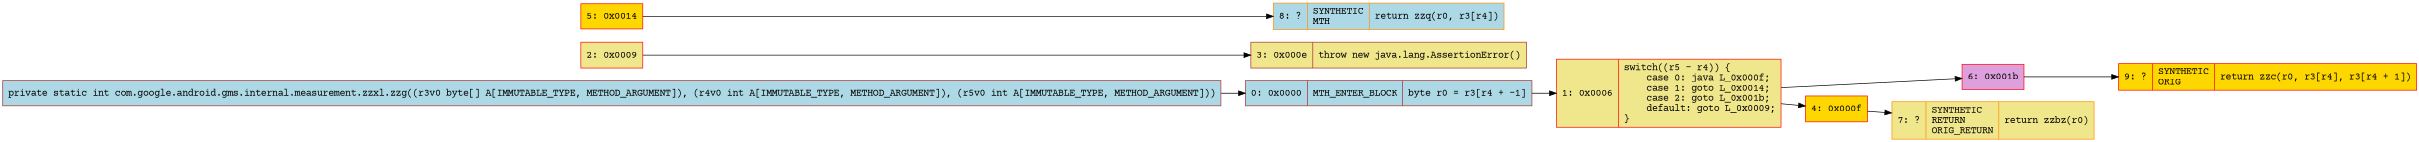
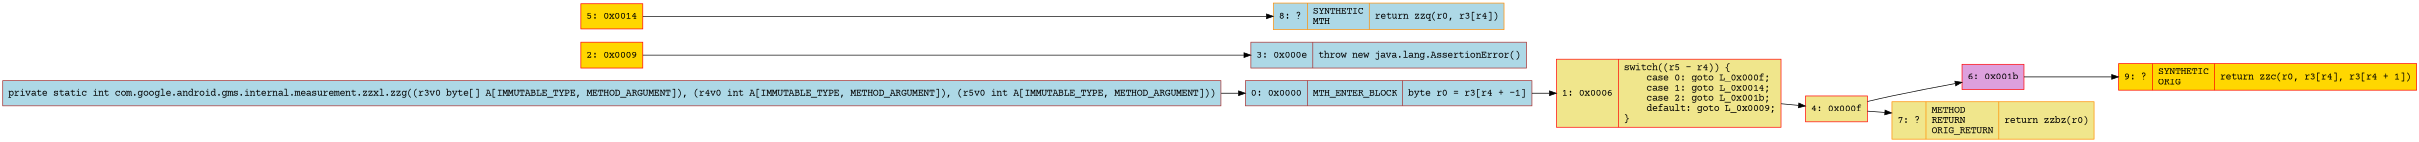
node "2: 0x0009": fillcolor khaki -> gold
node "3: 0x000e": fillcolor khaki -> lightblue
node "1: 0x0006": text "case 0: java L_0x000f;" -> "case 0: goto L_0x000f;"
edge "1: 0x0006" -> "6: 0x001b": now "4: 0x000f" -> "6: 0x001b"
node "4: 0x000f": fillcolor gold -> khaki
node "7: ?": text "SYNTHETIC" -> "METHOD"
